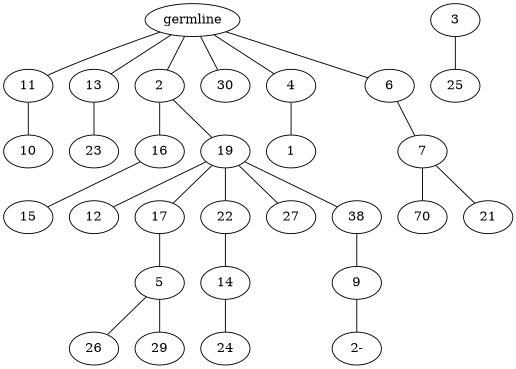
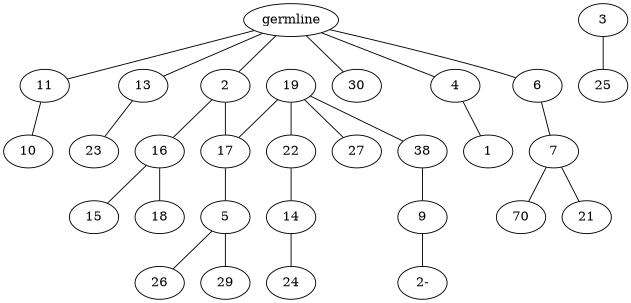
edge "2" -- "19": now "2" -- "17"
node "12": removed
node "18": added
